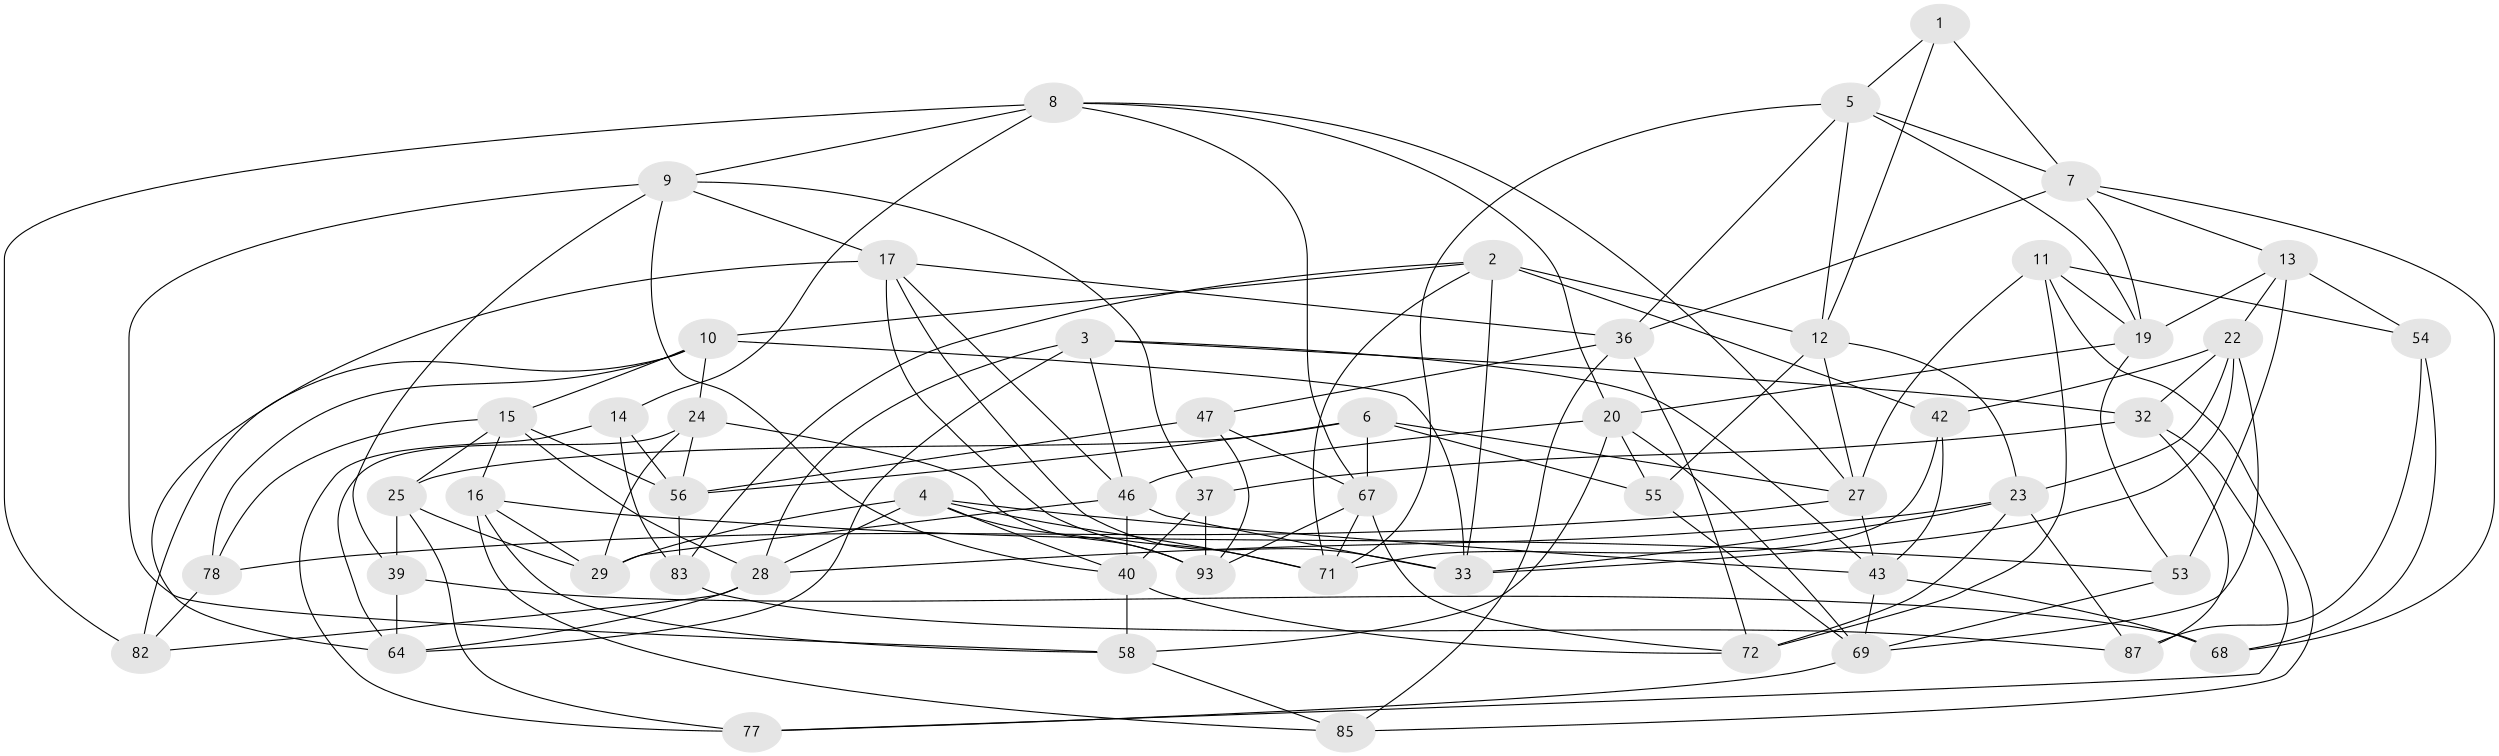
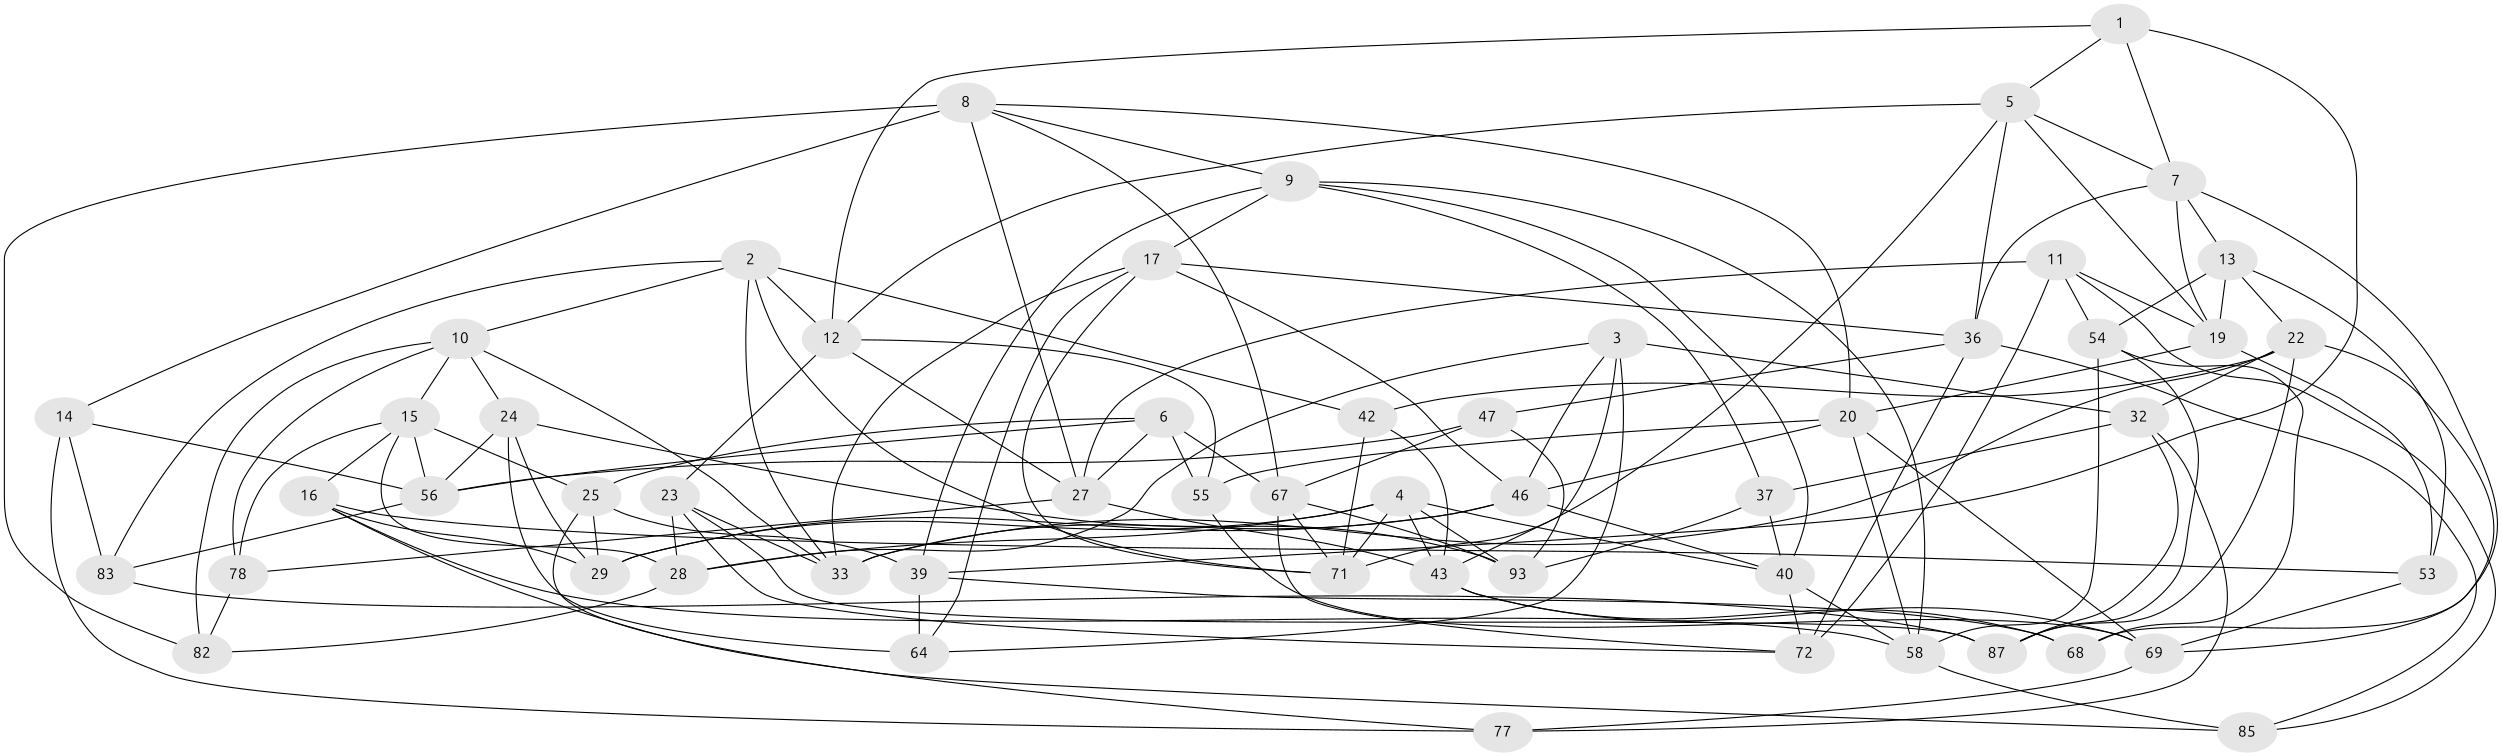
edge "22" -- "23": now "22" -- "87"
edge "1" -- "39": added
edge "54" -- "58": added
edge "28" -- "64": removed
